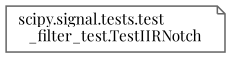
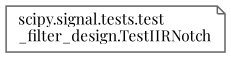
node "scipy.signal.tests.test _filter_test.TestIIRNotch": label "scipy.signal.tests.test _filter_test.TestIIRNotch" -> "scipy.signal.tests.test _filter_design.TestIIRNotch"
